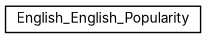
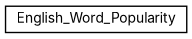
node "English_English_Popularity": label "English_English_Popularity" -> "English_Word_Popularity"
